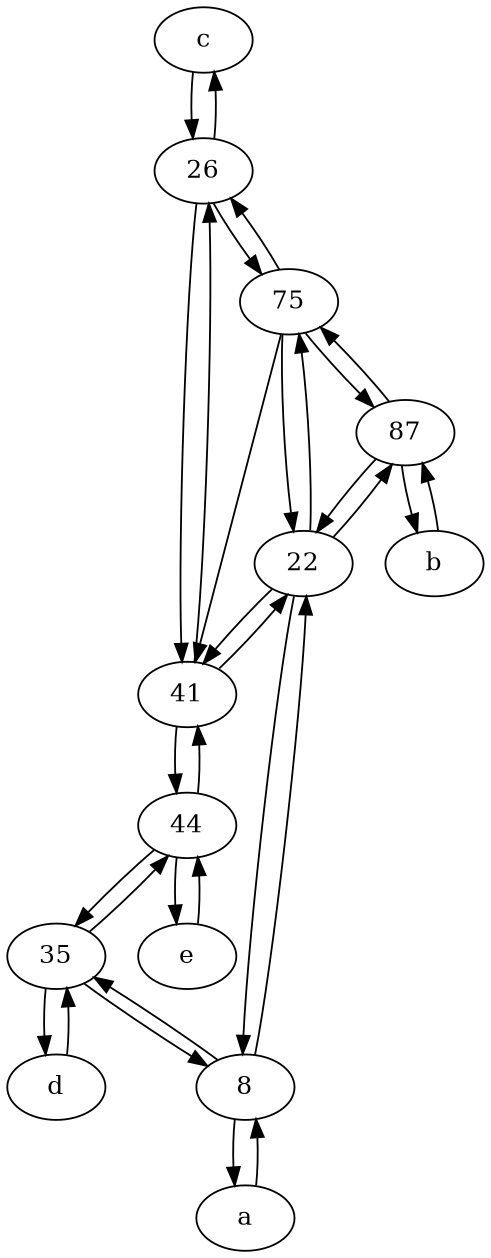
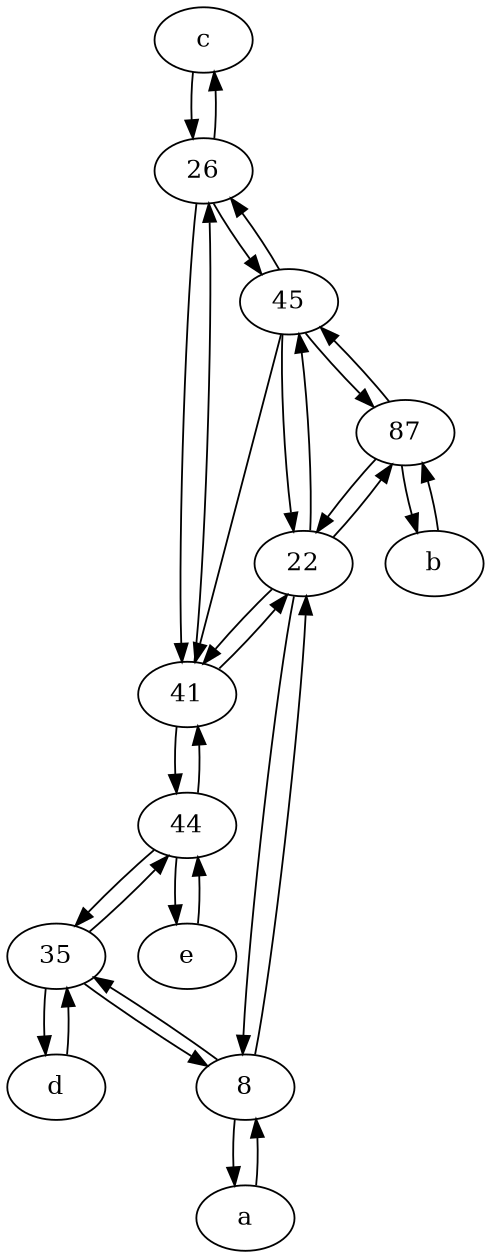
node "75": label "75" -> "45"
